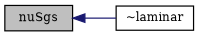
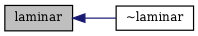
node "nuSgs": label "nuSgs" -> "laminar"
